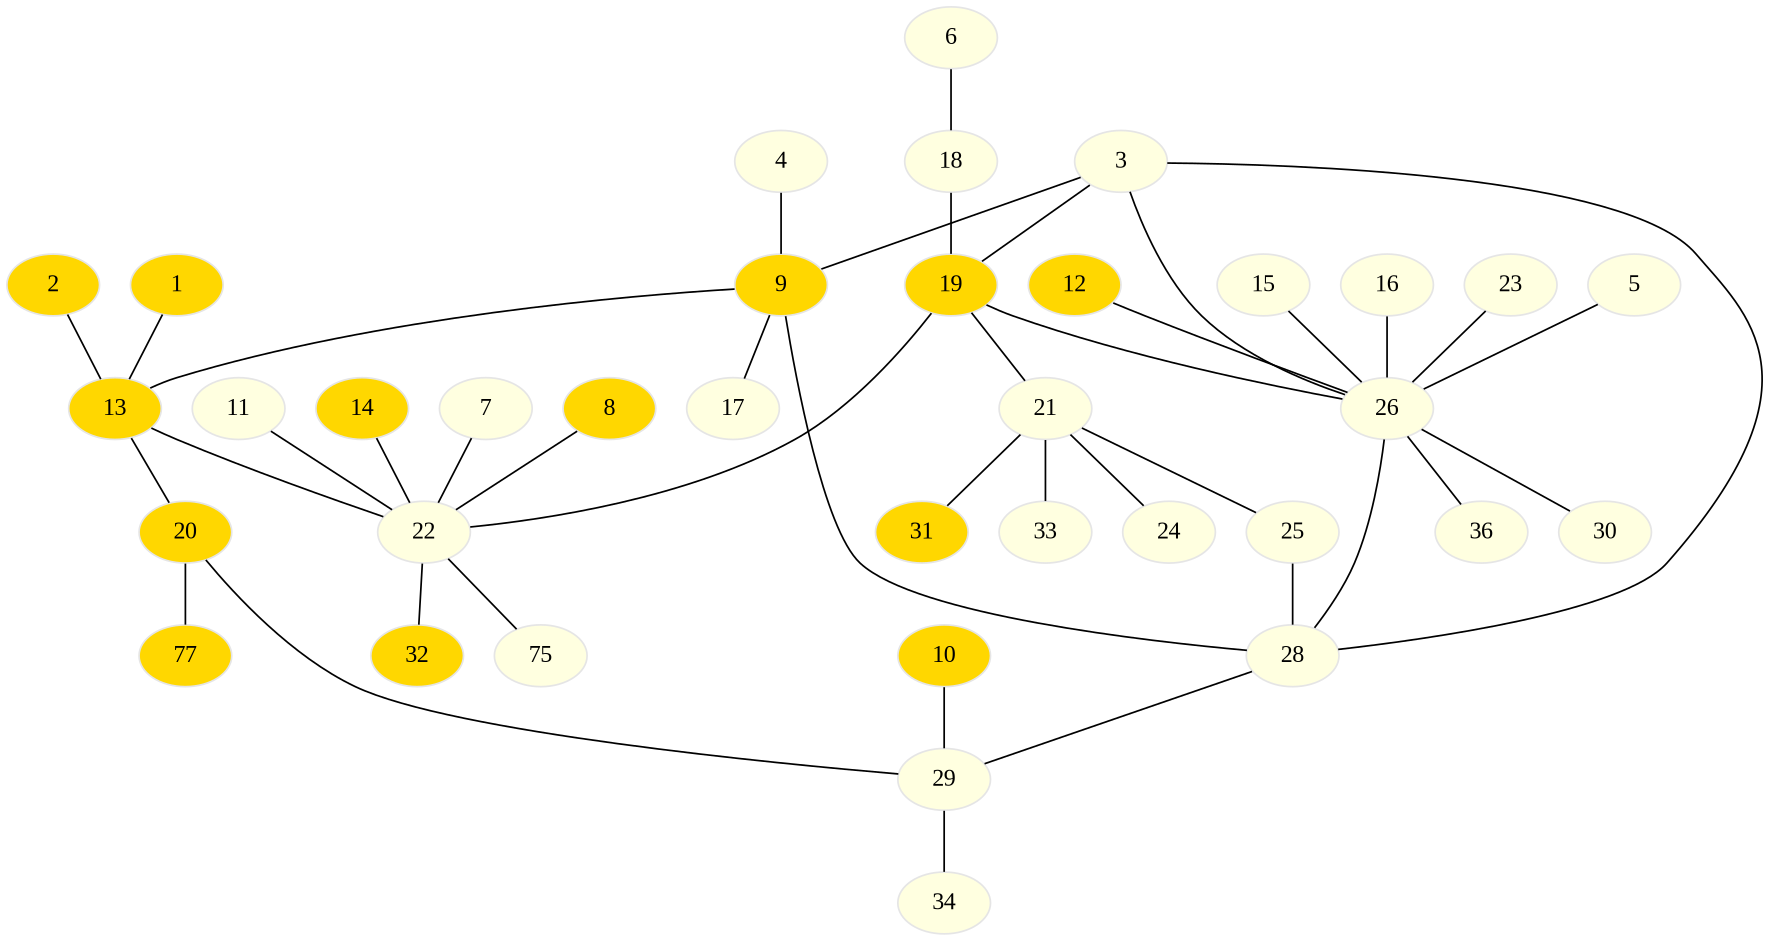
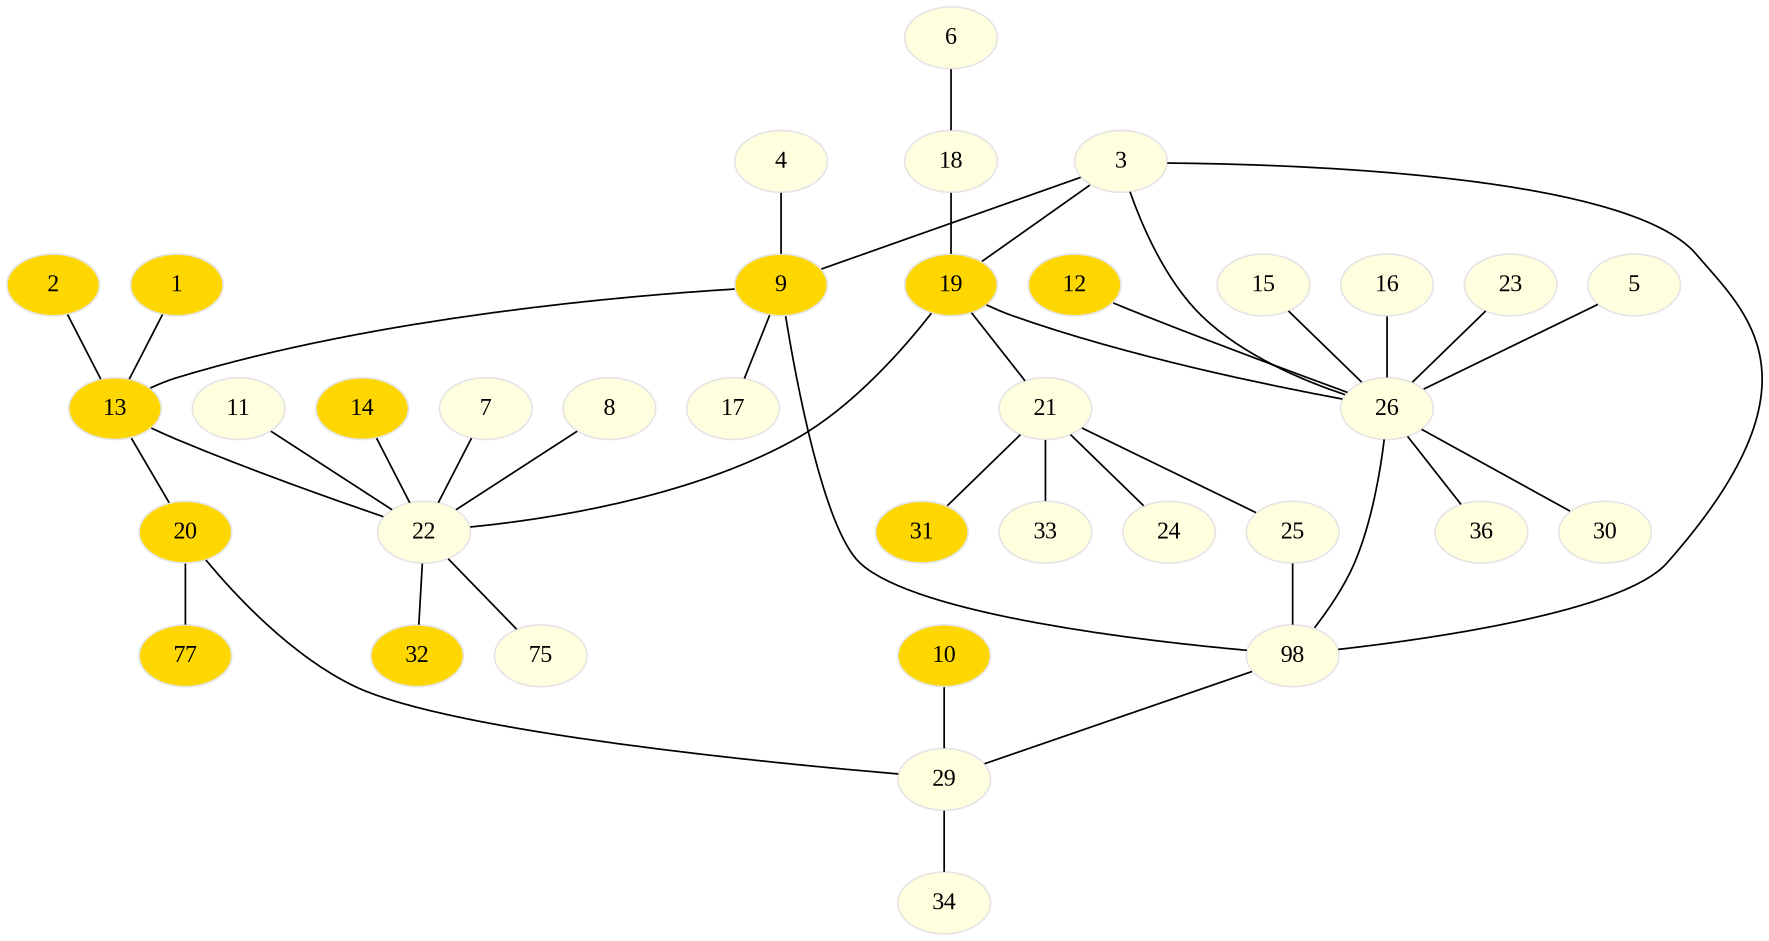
node "8": fillcolor gold -> lightyellow
node "28": label "28" -> "98"
